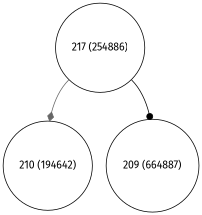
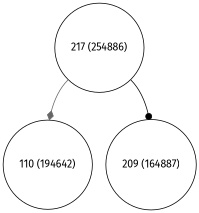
node "210 (194642)": label "210 (194642)" -> "110 (194642)"
node "209 (664887)": label "209 (664887)" -> "209 (164887)"
